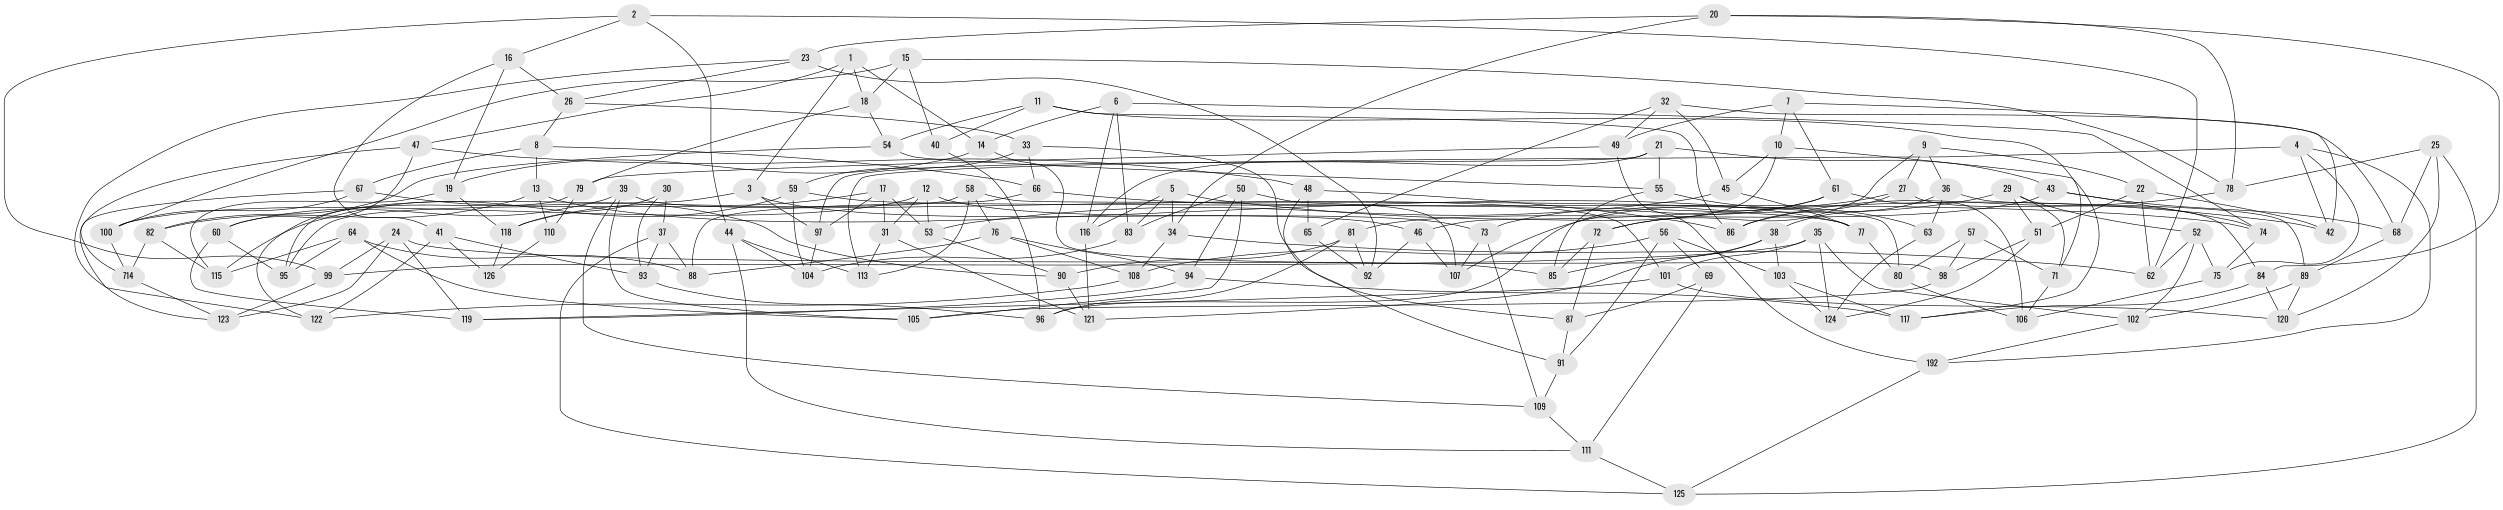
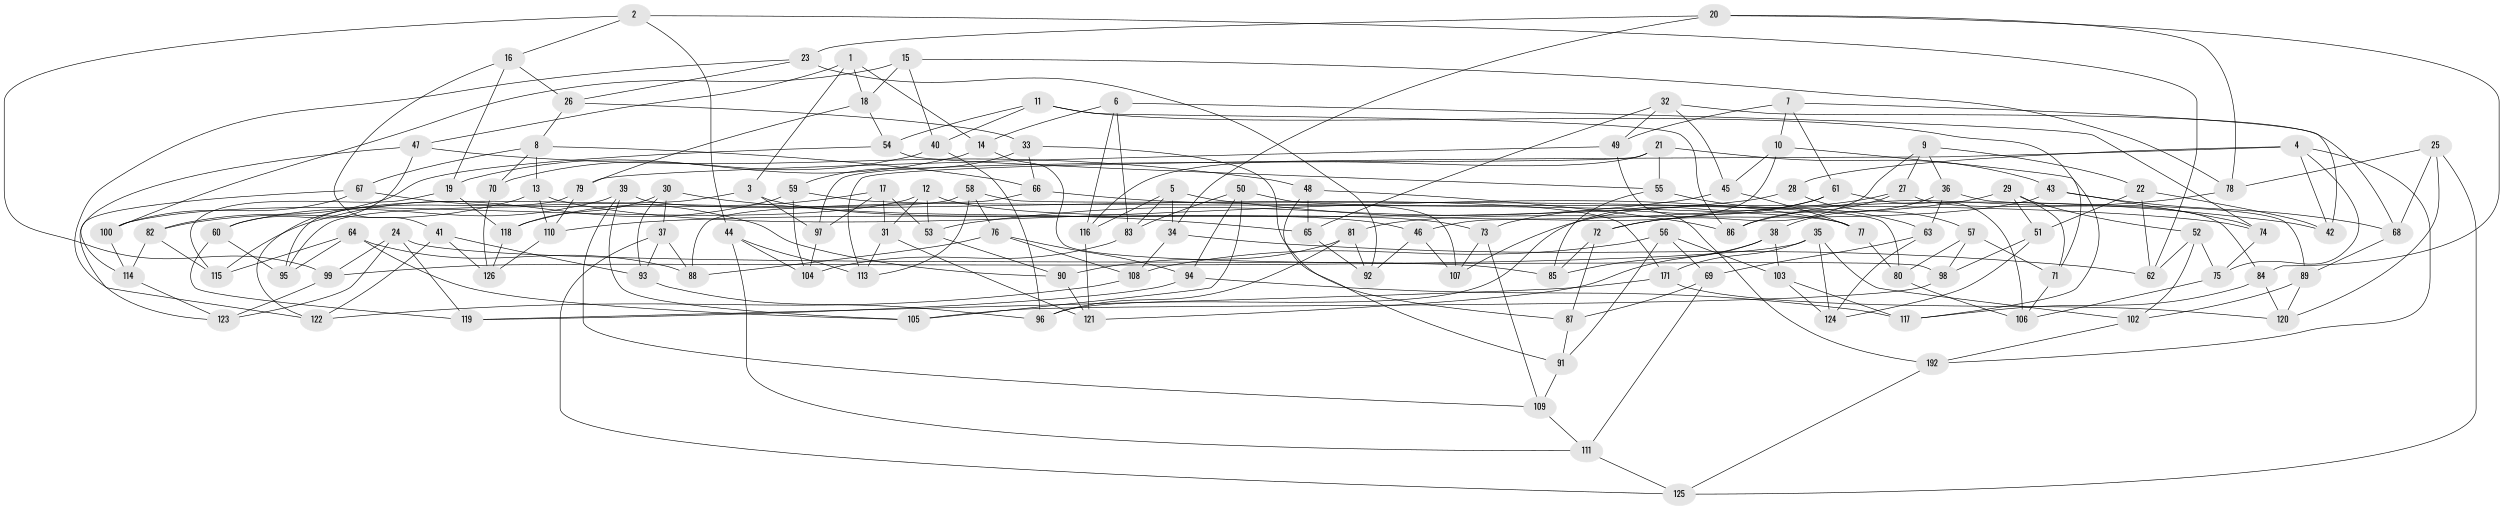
node "70": added
node "28": added
edge "30" -- "65": added
edge "63" -- "69": added
node "714": label "714" -> "114"
node "101": label "101" -> "171"
